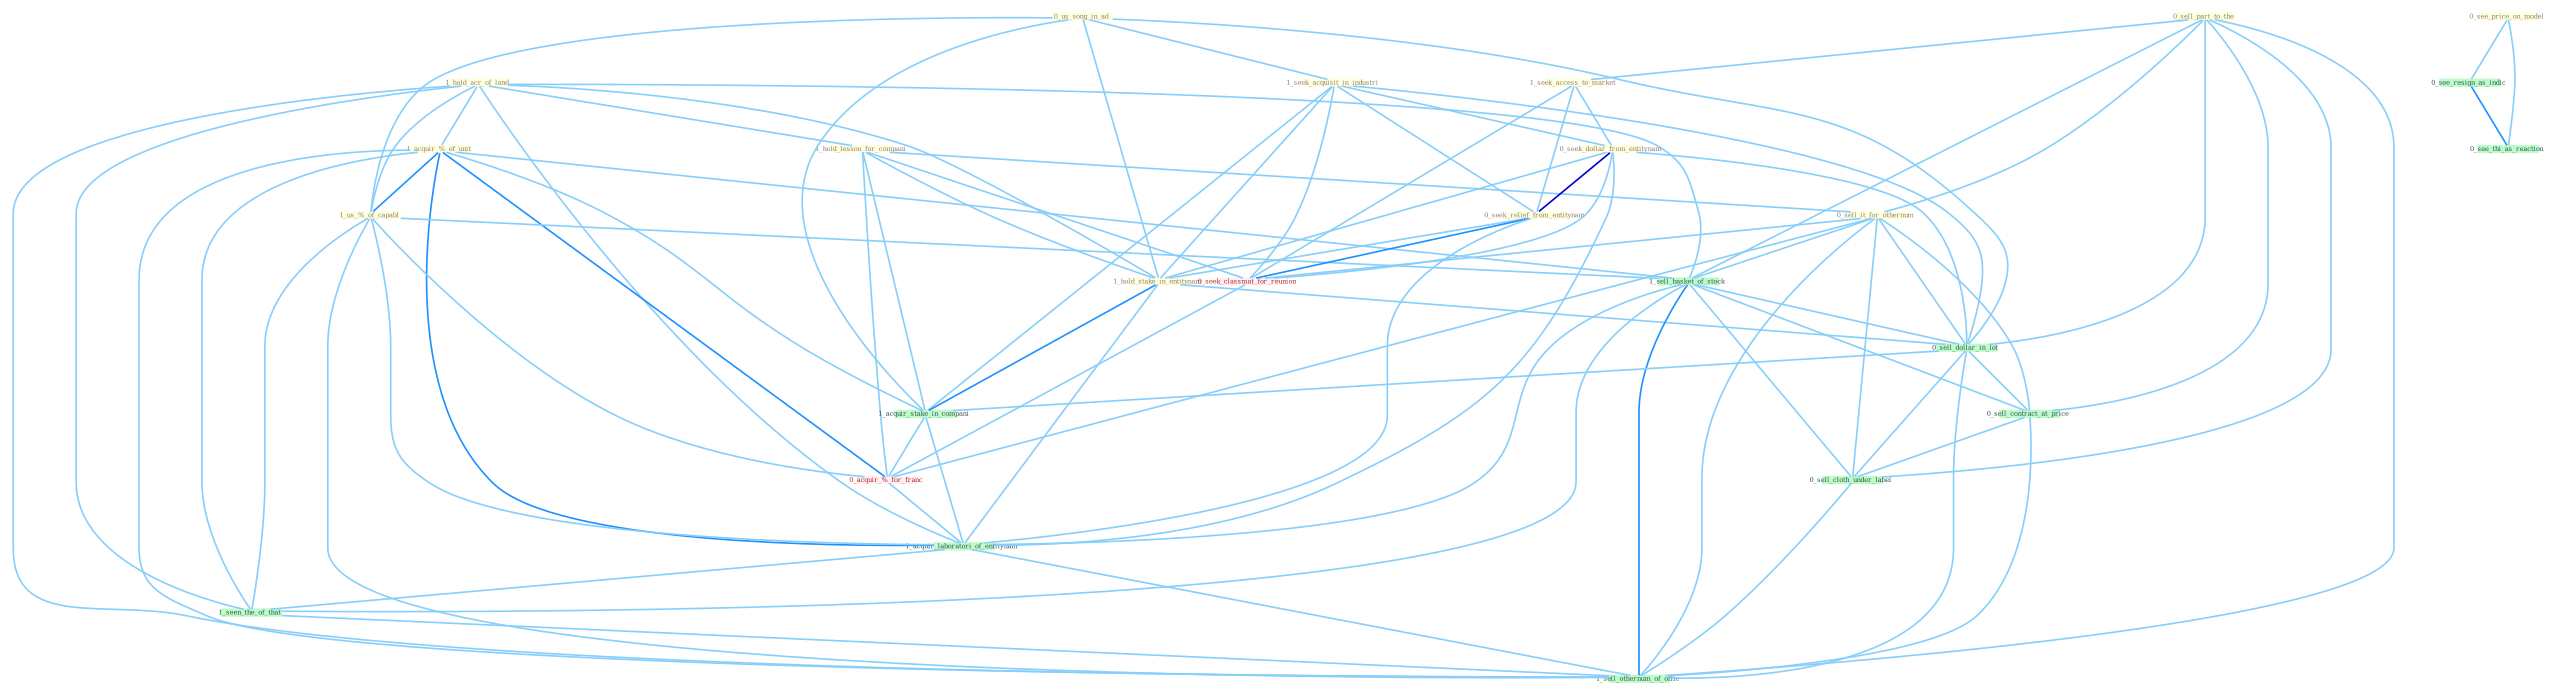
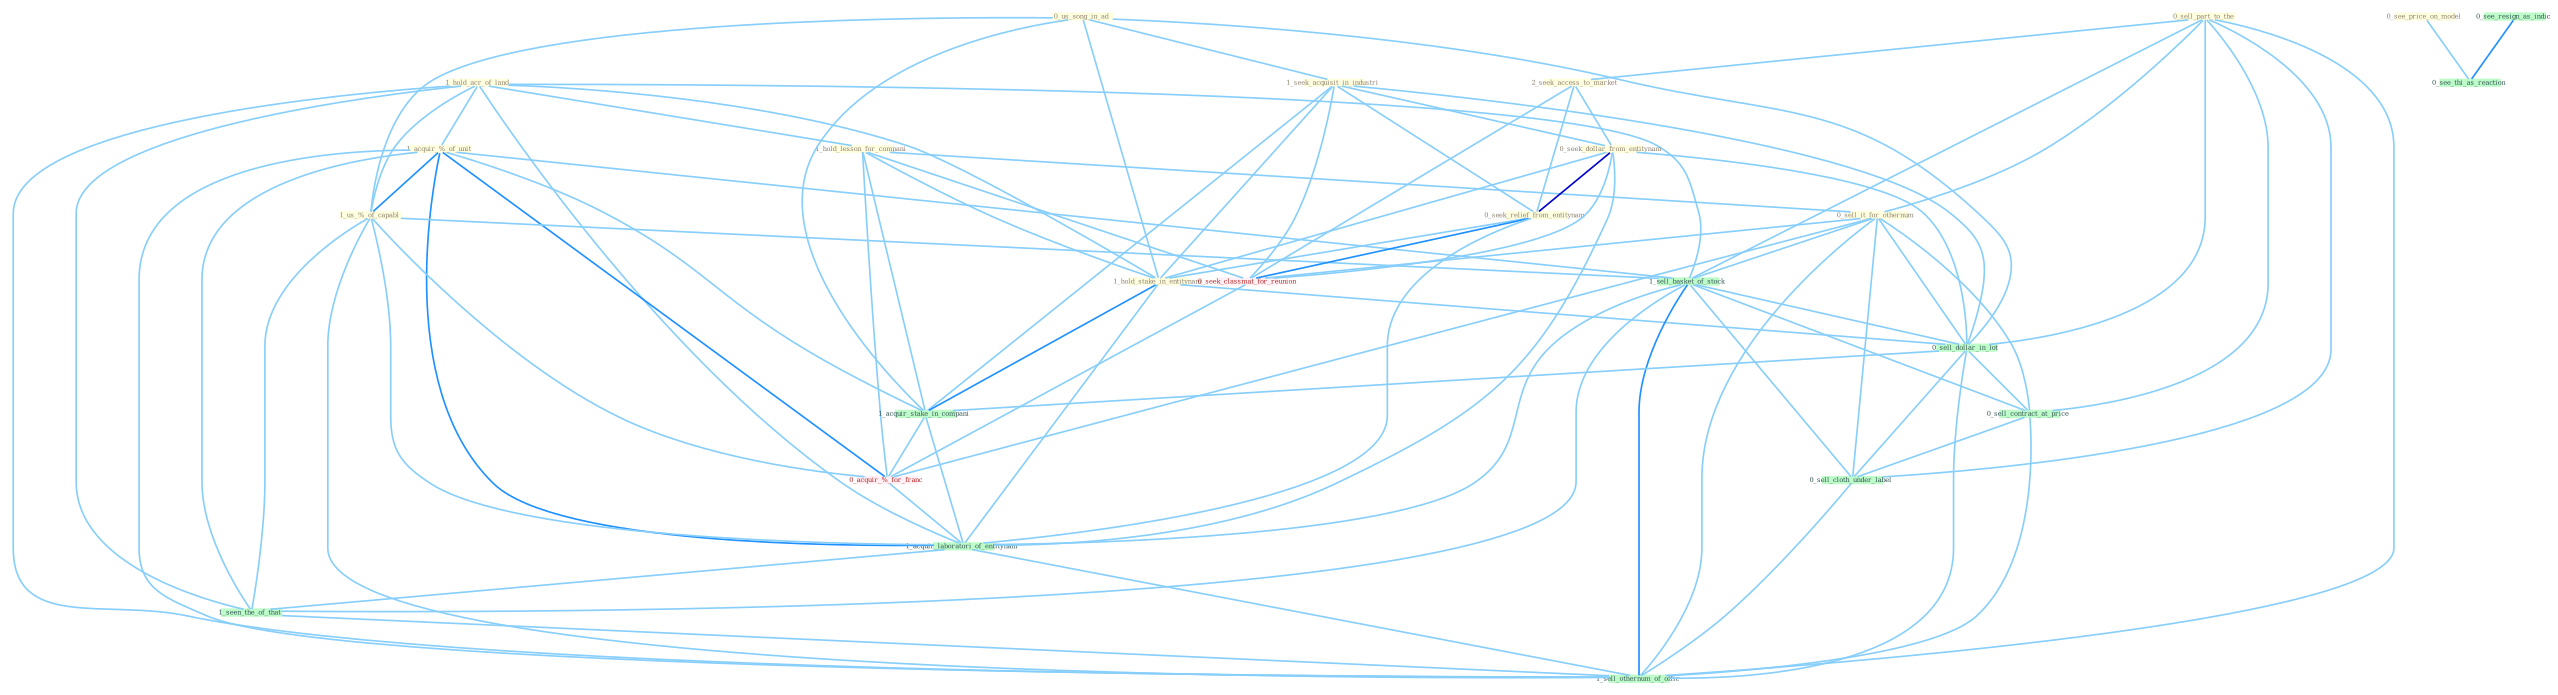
edge "0_see_price_on_model" -- "0_see_resign_as_indic": removed
node "1_seek_access_to_market": label "1_seek_access_to_market" -> "2_seek_access_to_market"
